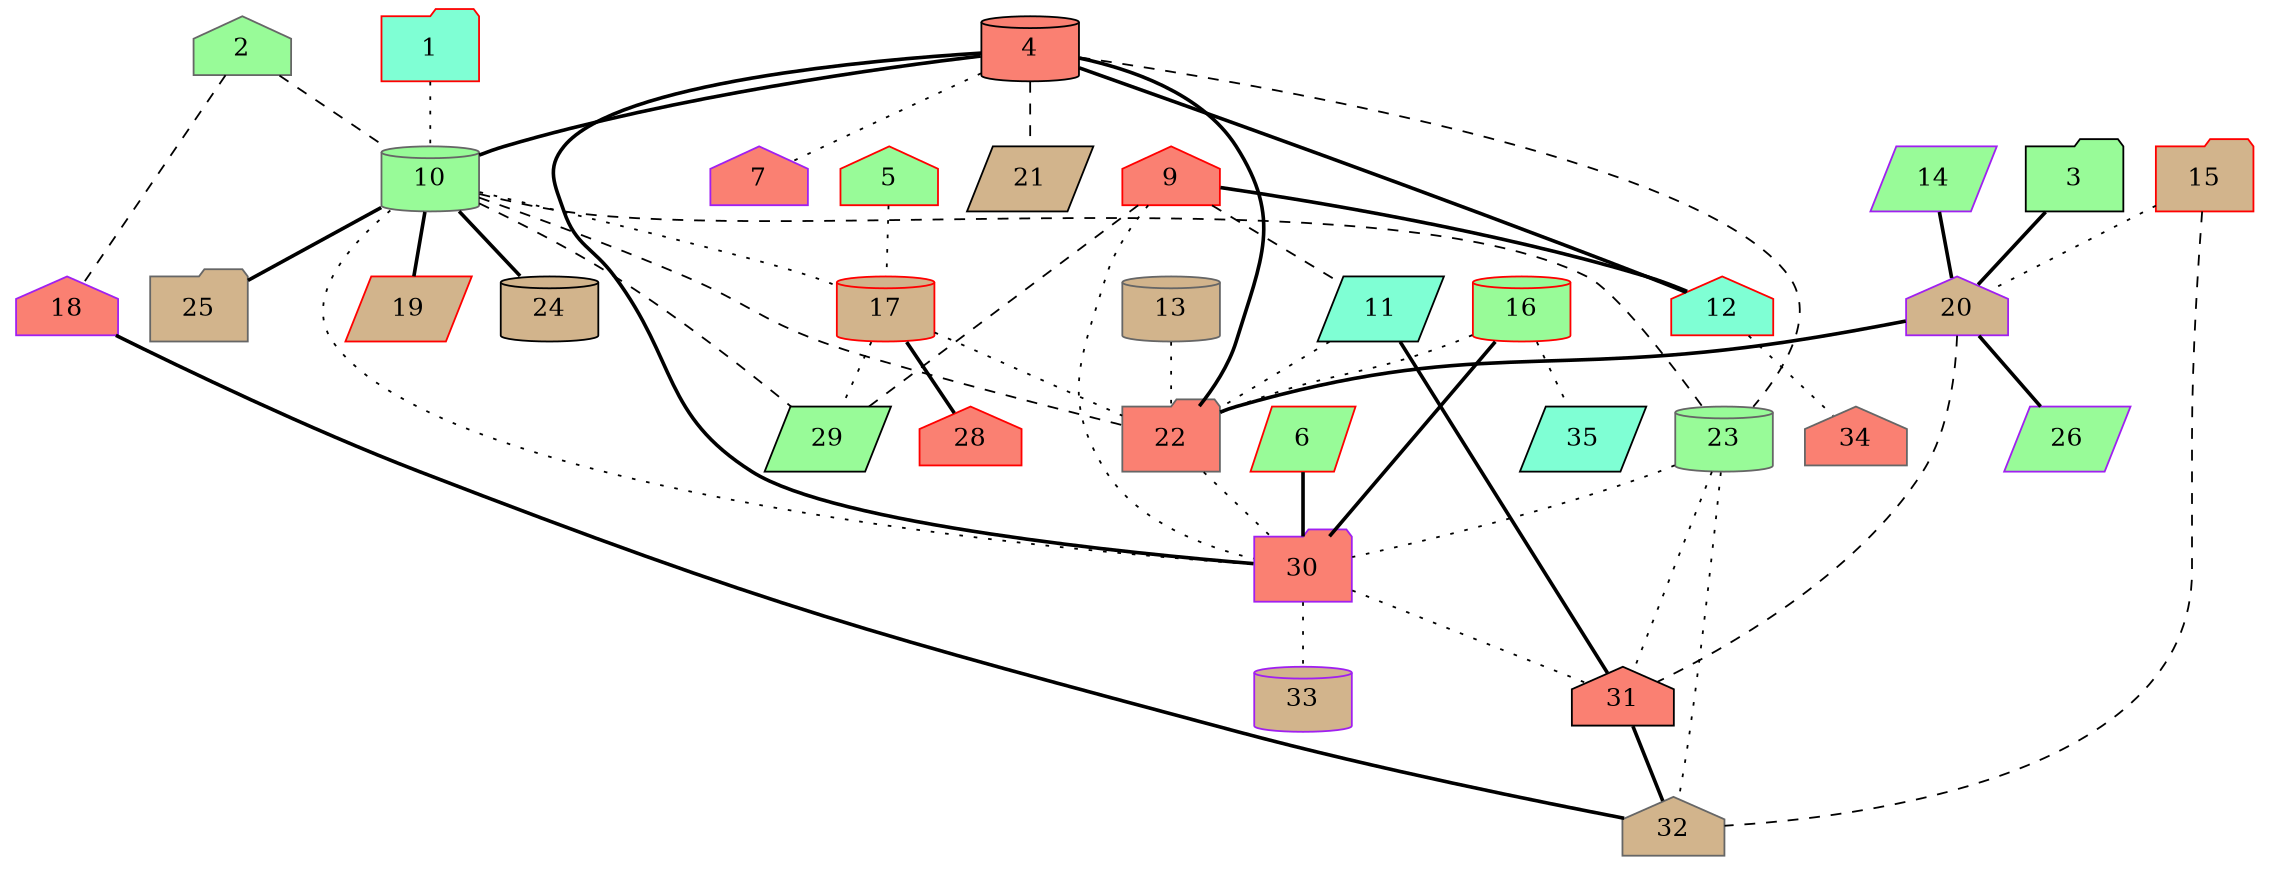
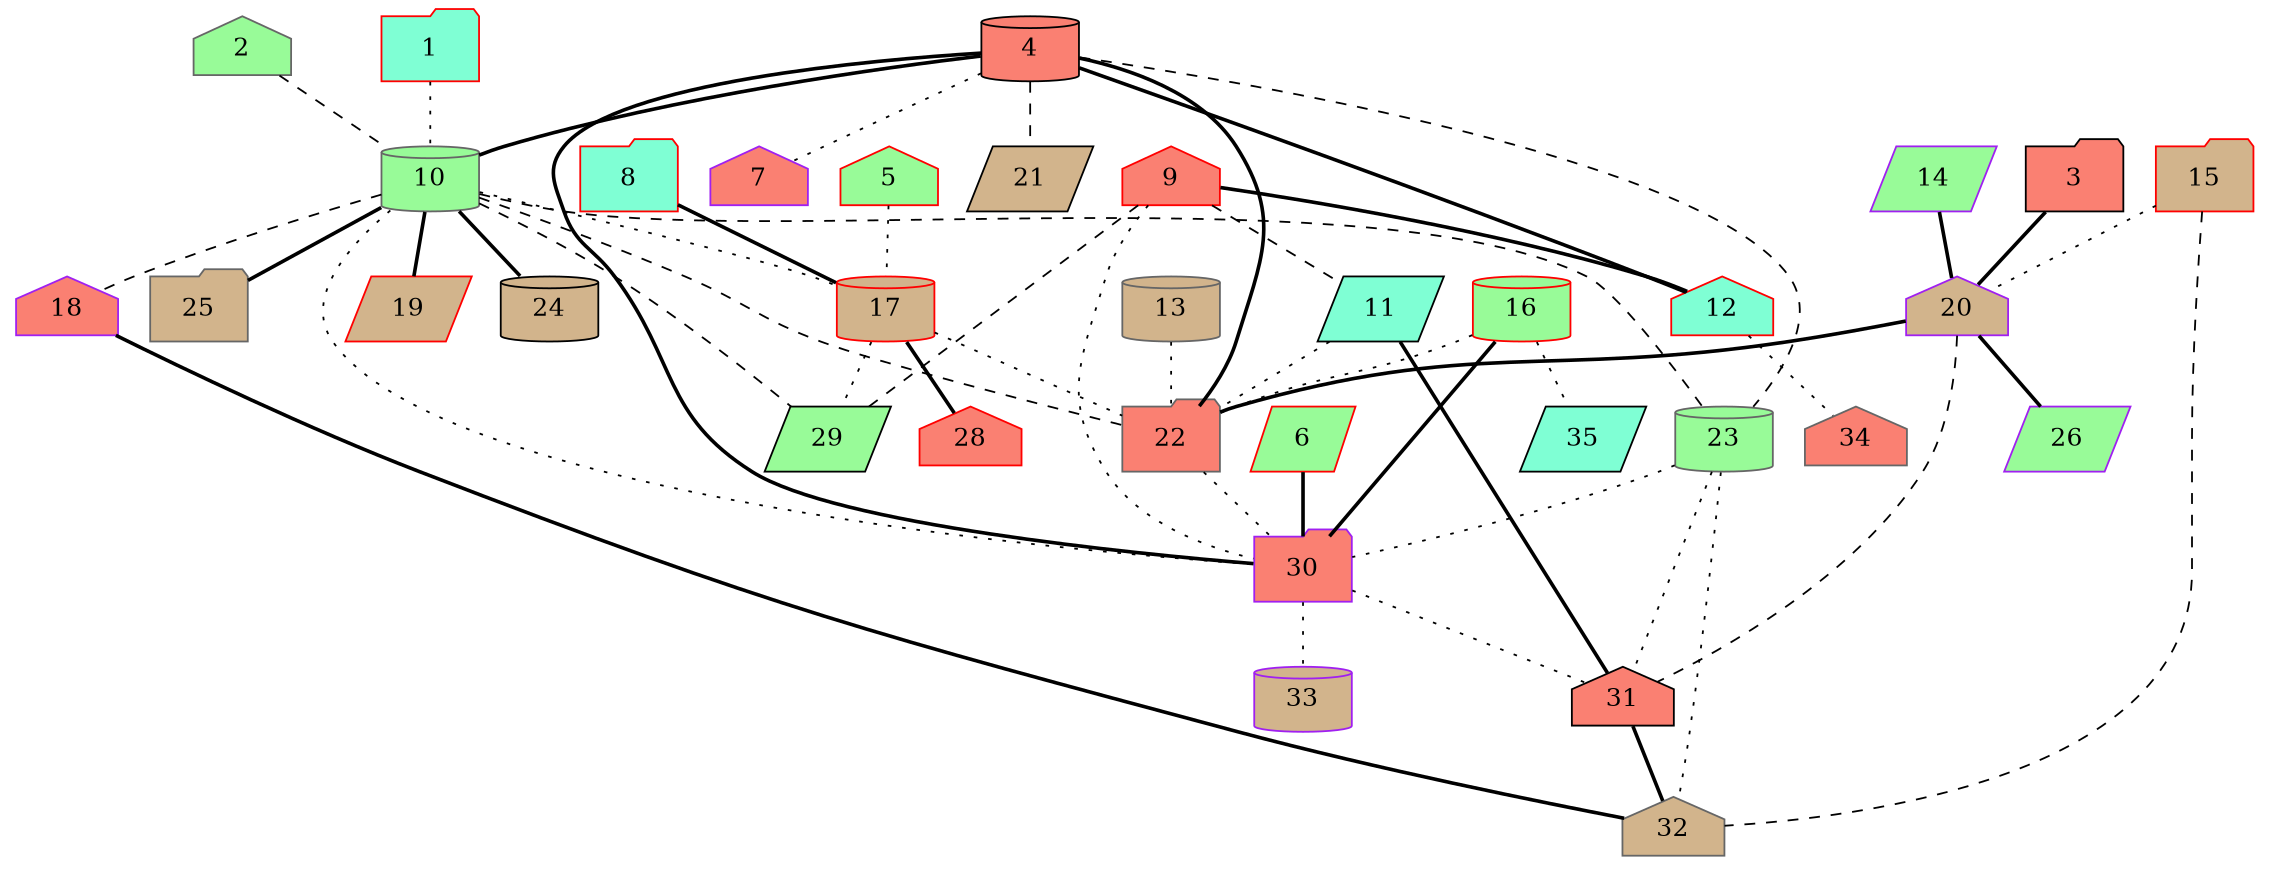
edge "2" -- "18": now "10" -- "18"
node "8": added
node "3": fillcolor palegreen -> salmon
